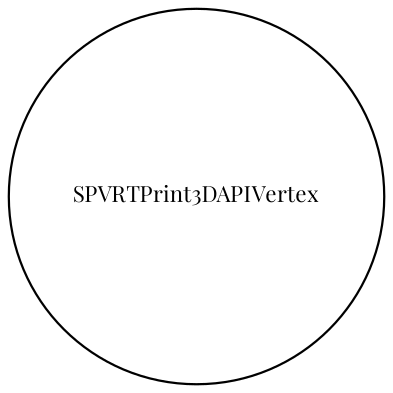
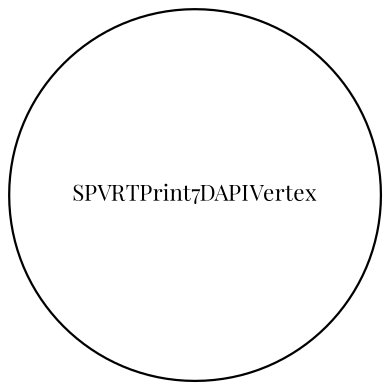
node "SPVRTPrint3DAPIVertex": label "SPVRTPrint3DAPIVertex" -> "SPVRTPrint7DAPIVertex"
